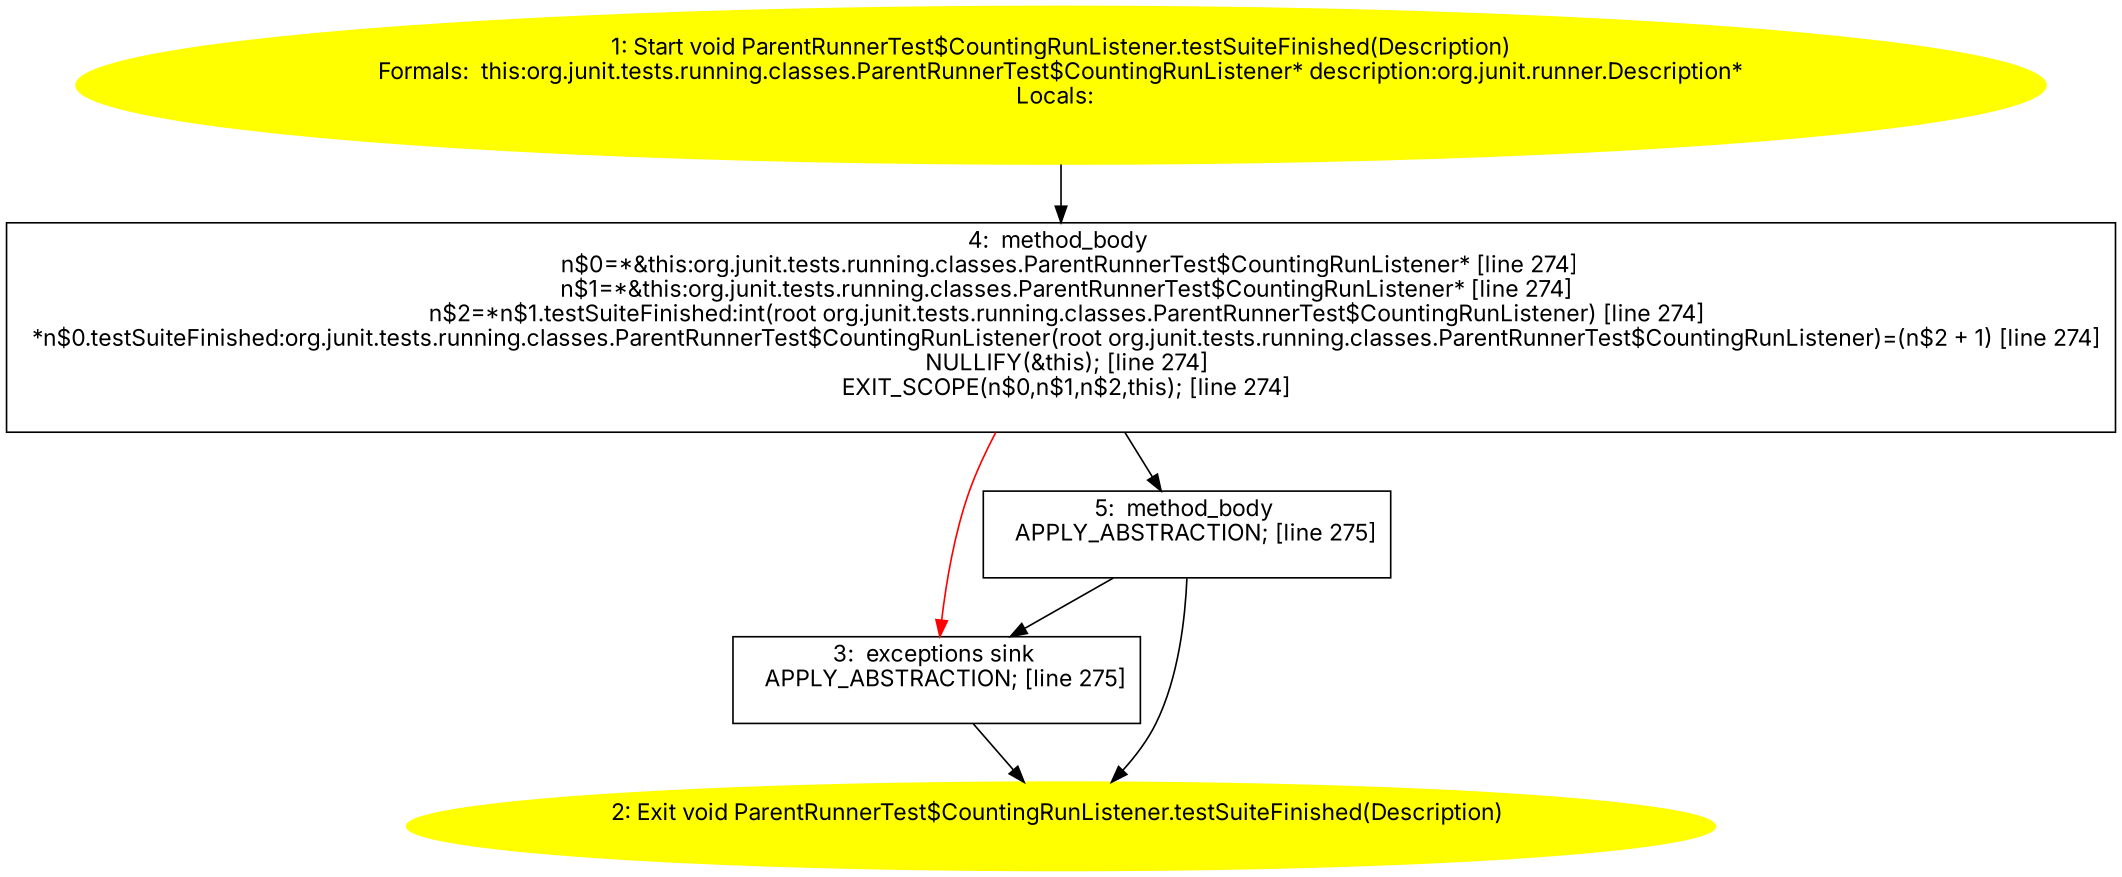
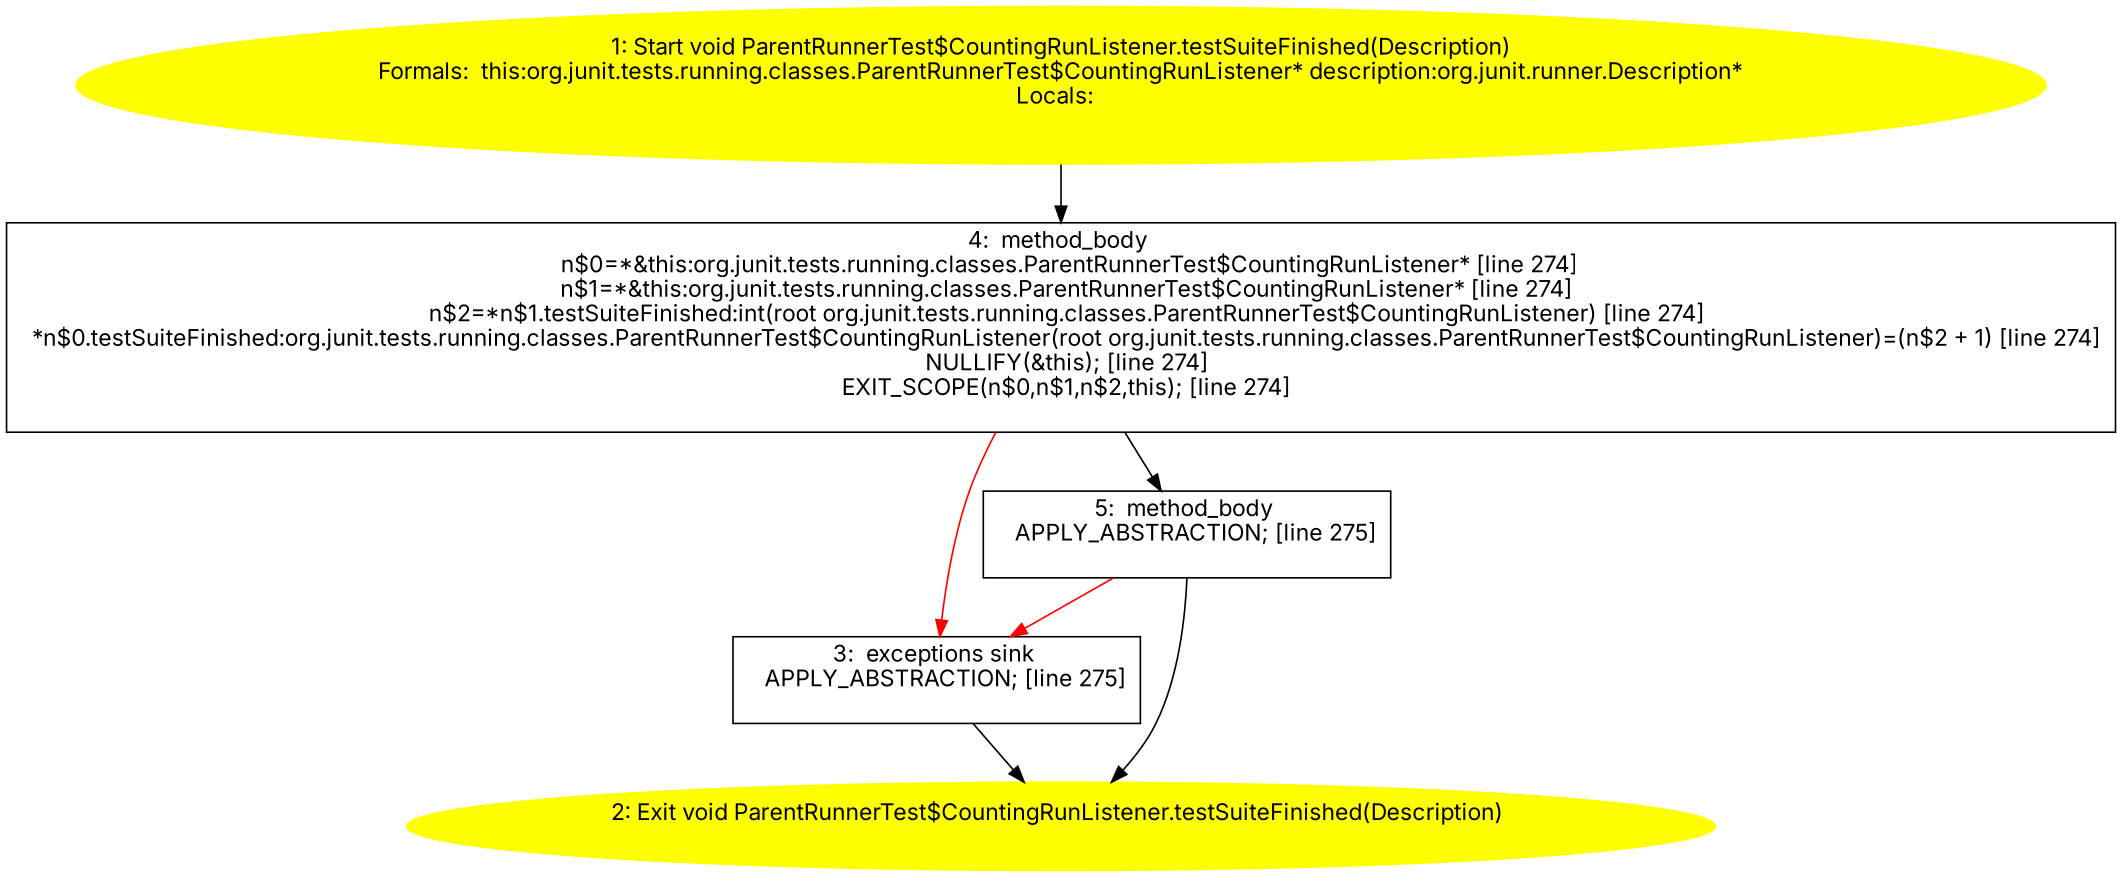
edge "5:  method_body APPLY_ABSTRACTION; [line 275]" -> "3:  exceptions sink APPLY_ABSTRACTION; [line 275]": color black -> red
